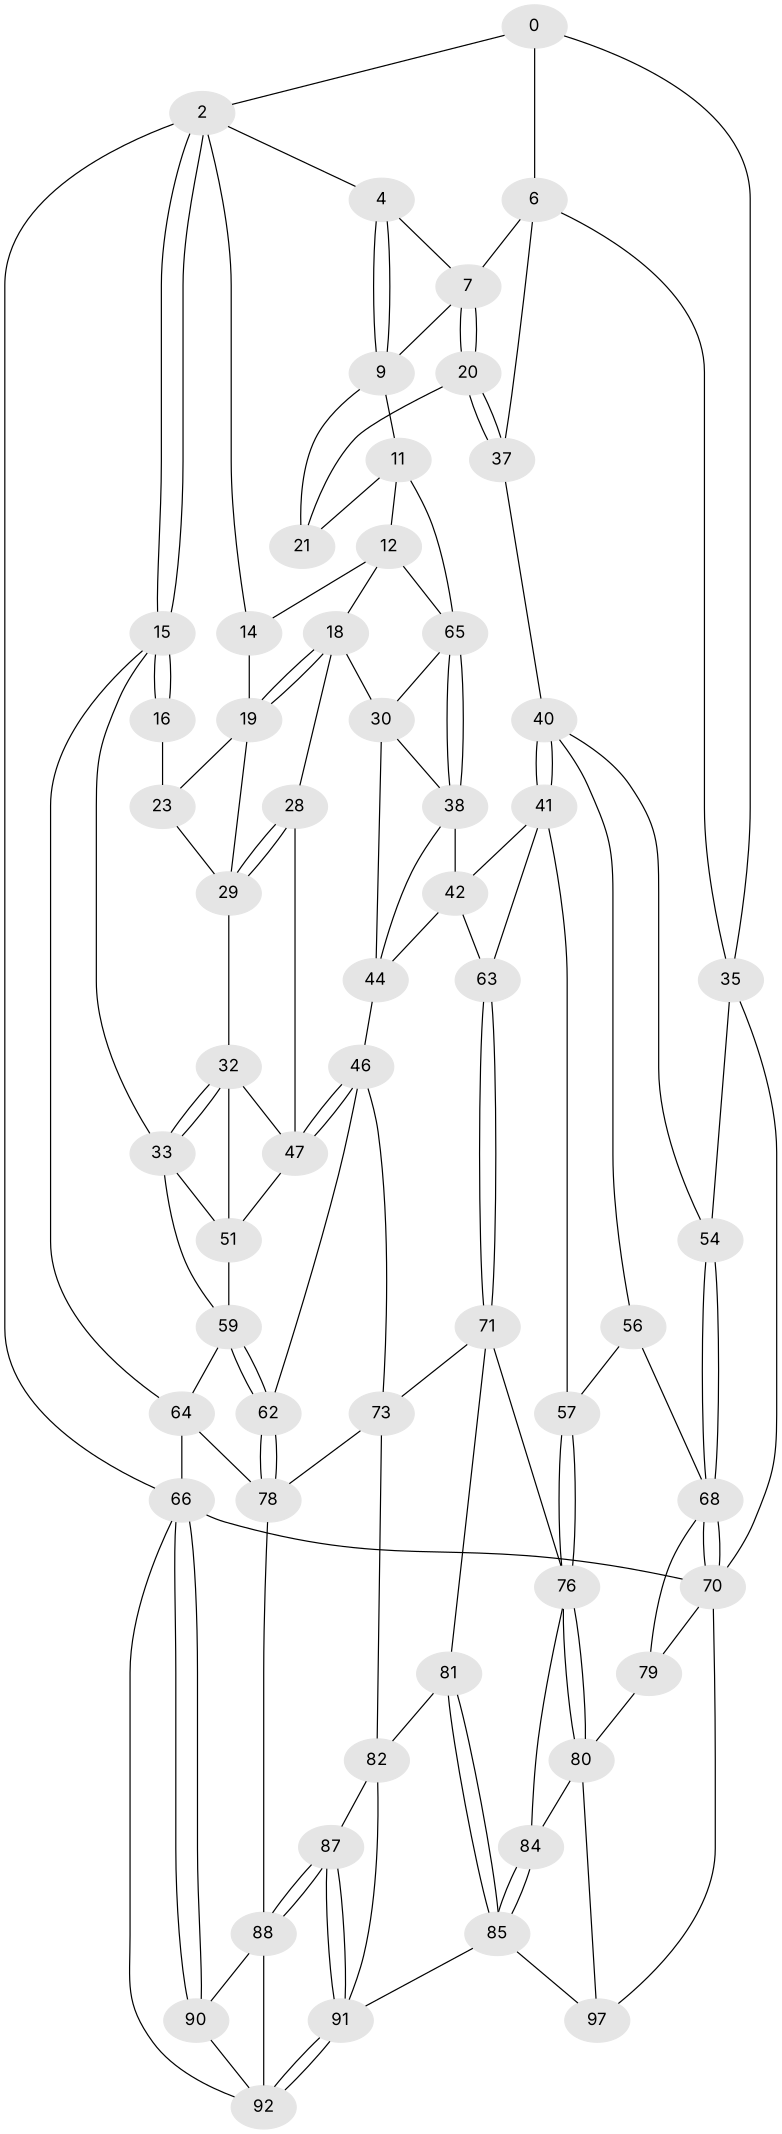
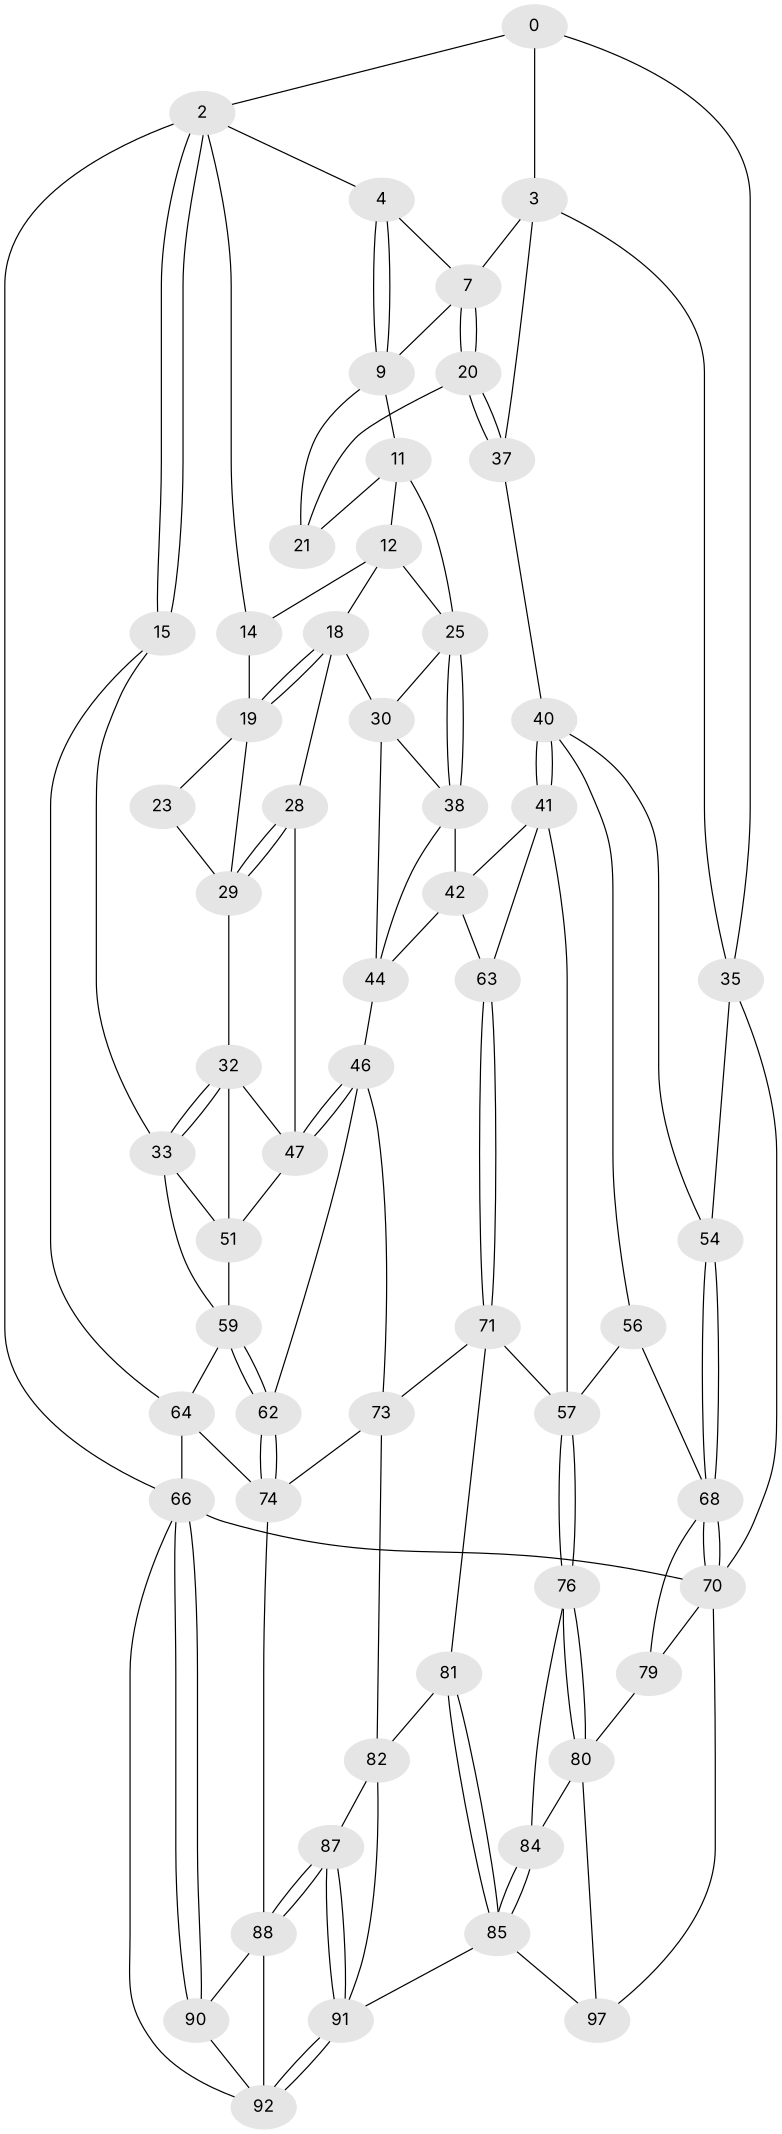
node "6": label "6" -> "3"
node "65": label "65" -> "25"
node "16": removed
edge "71" -- "76": now "71" -- "57"
node "78": label "78" -> "74"
